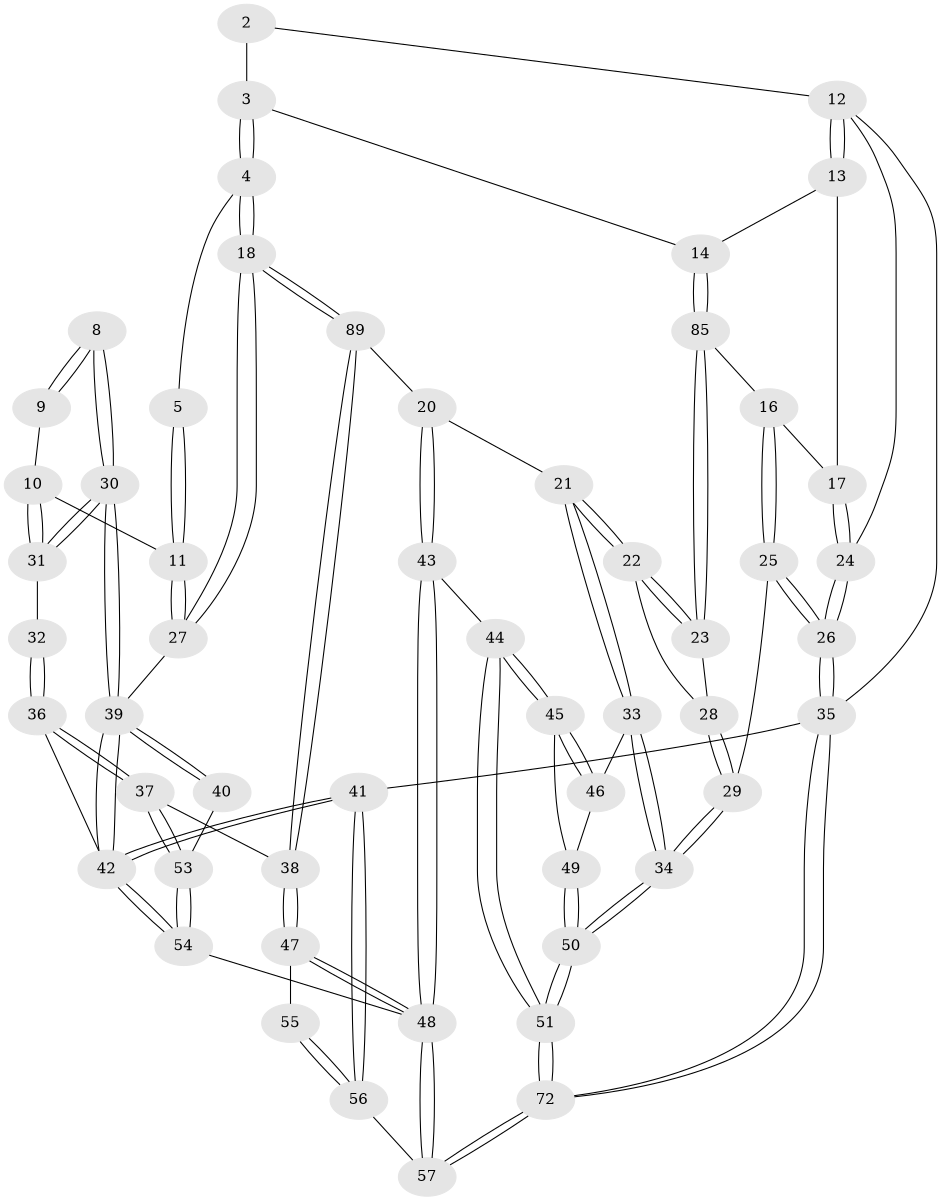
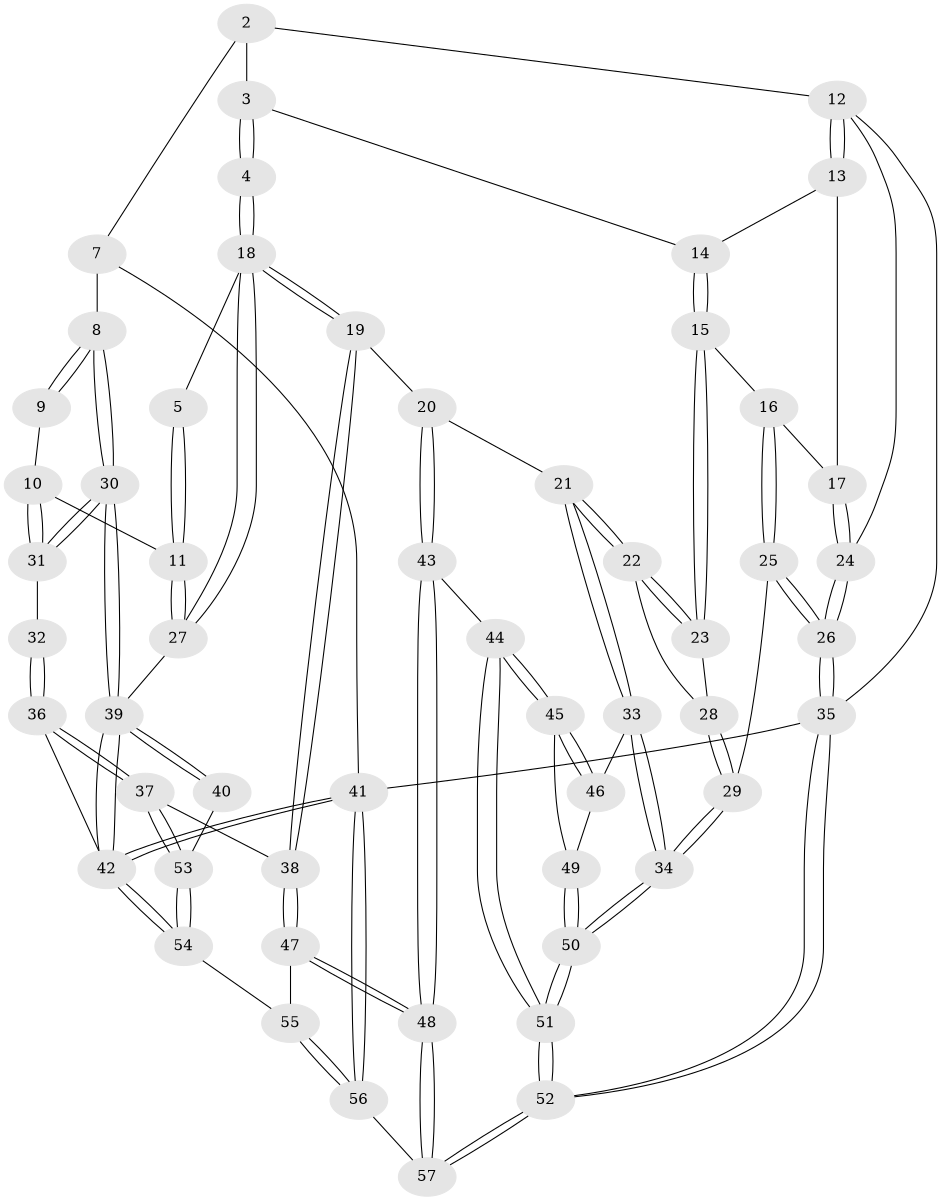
node "7": added
edge "4" -- "5": now "18" -- "5"
node "89": label "89" -> "19"
node "85": label "85" -> "15"
edge "54" -- "48": now "54" -- "55"
node "72": label "72" -> "52"
